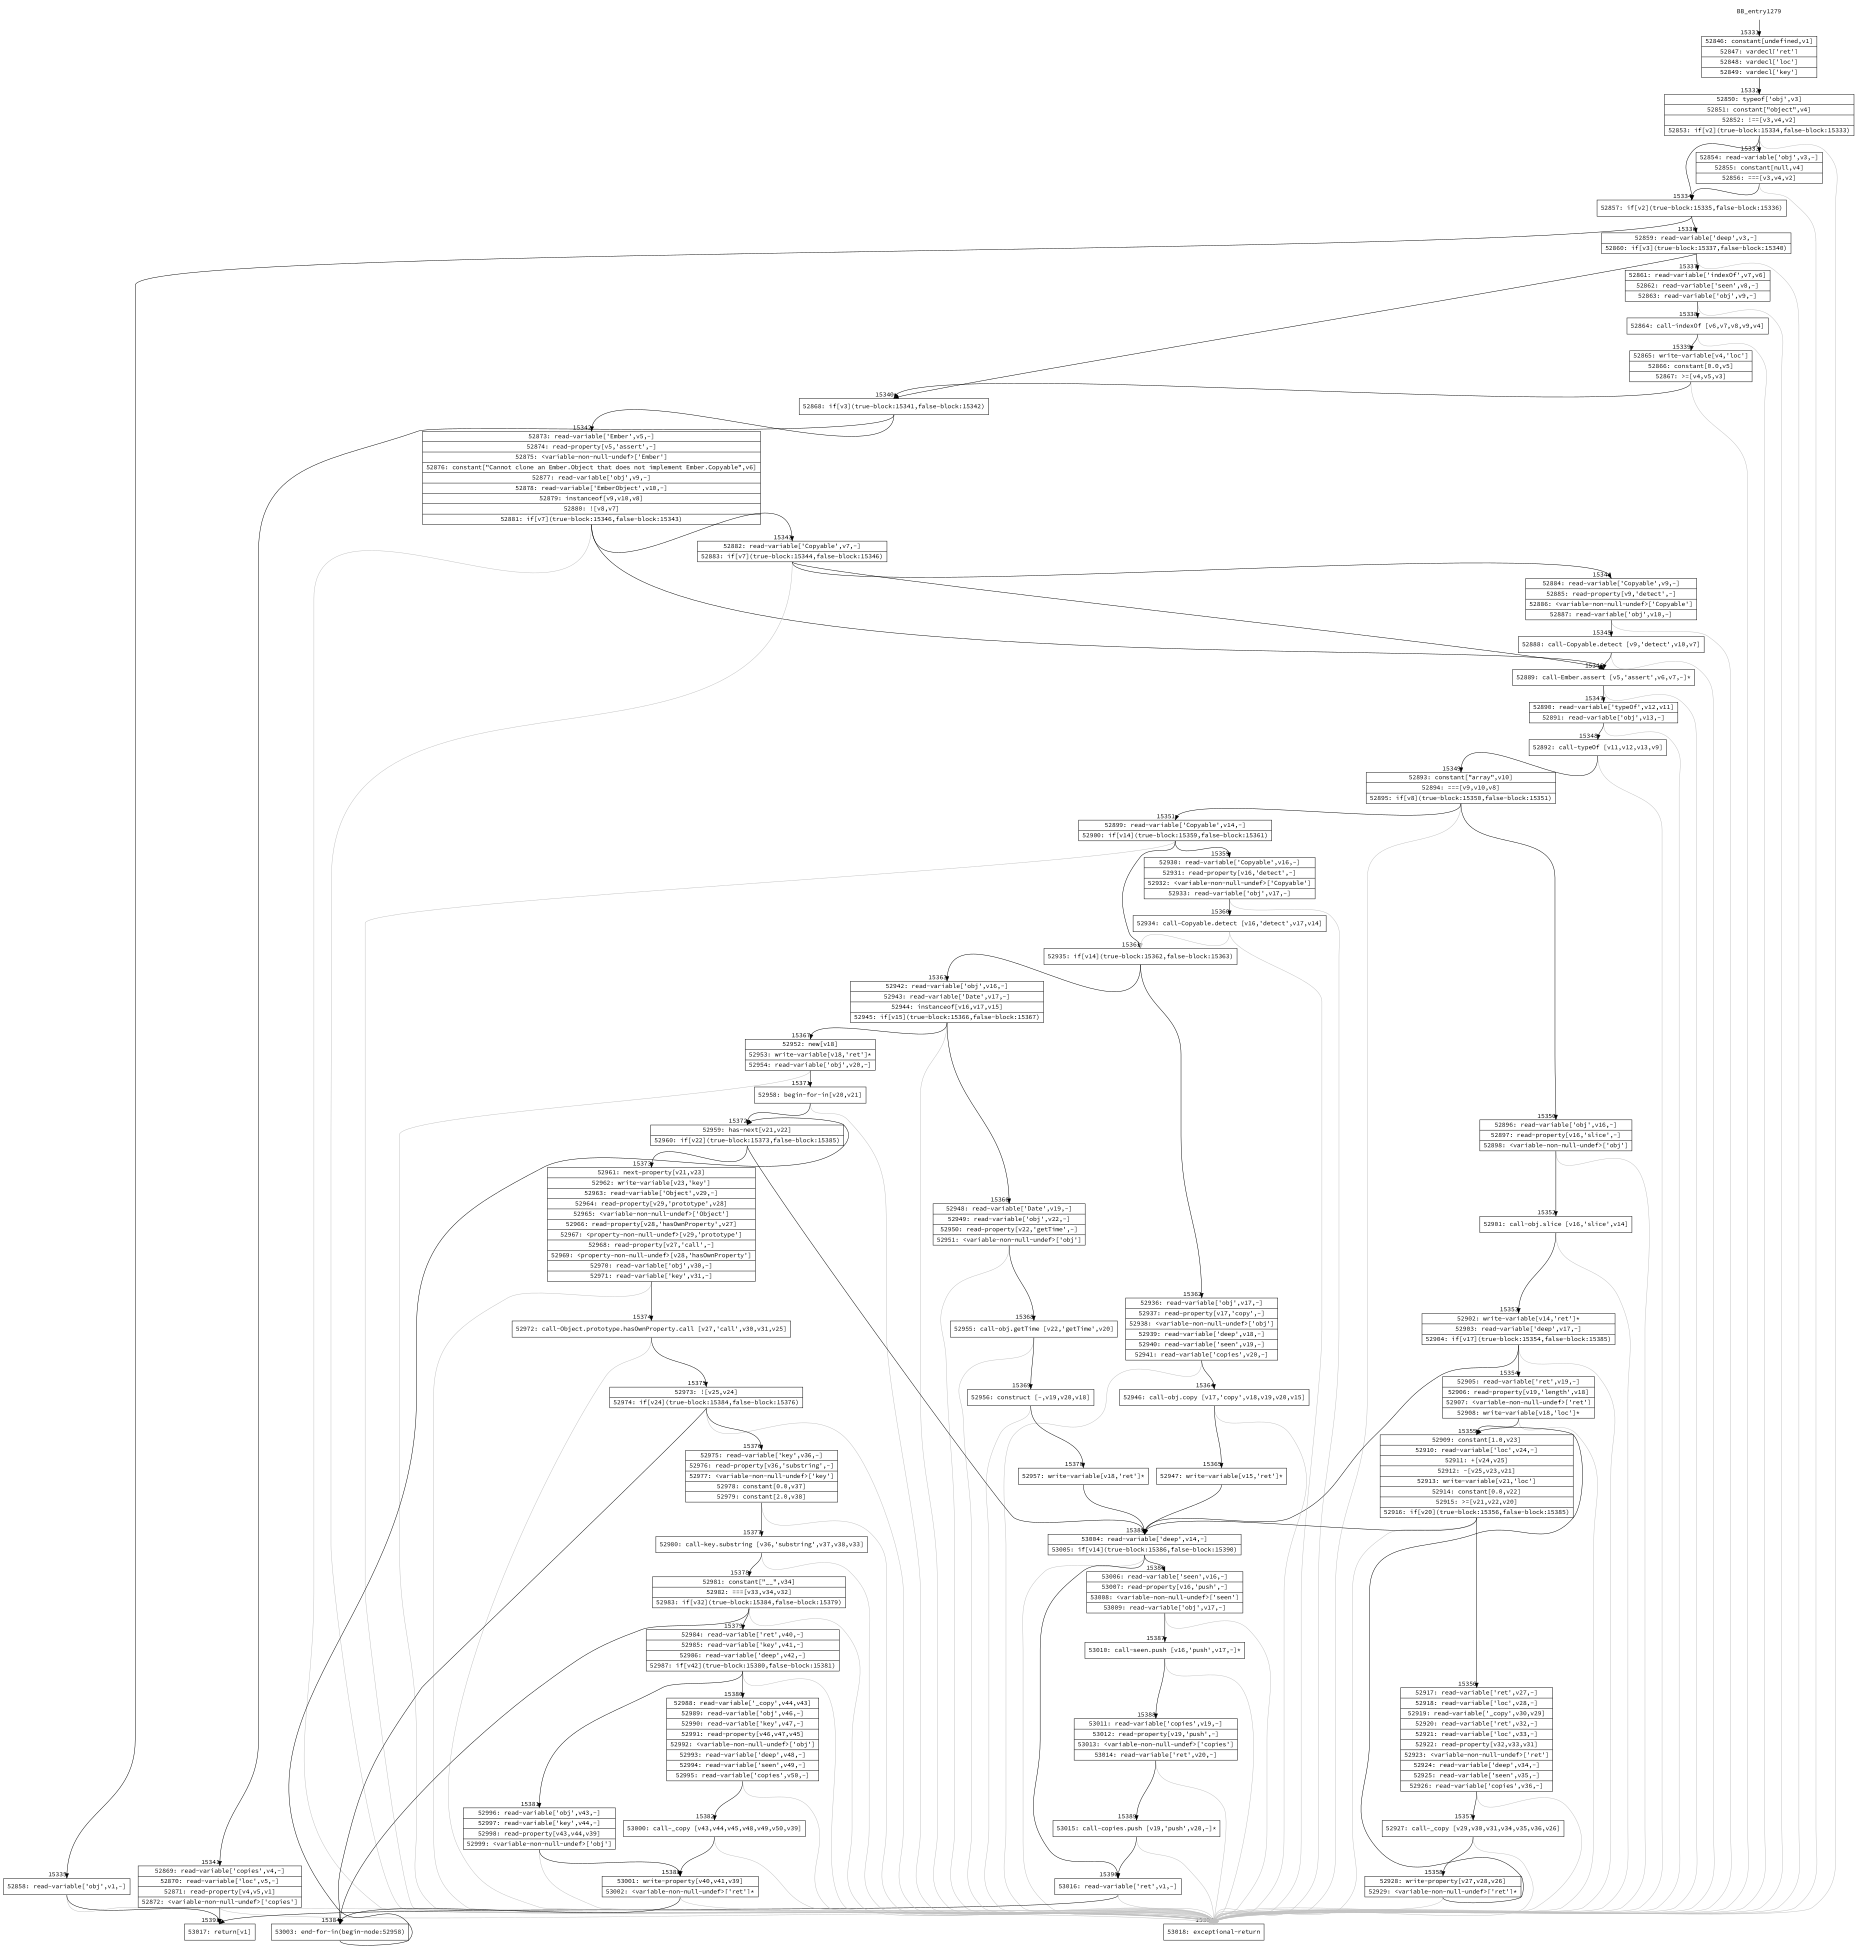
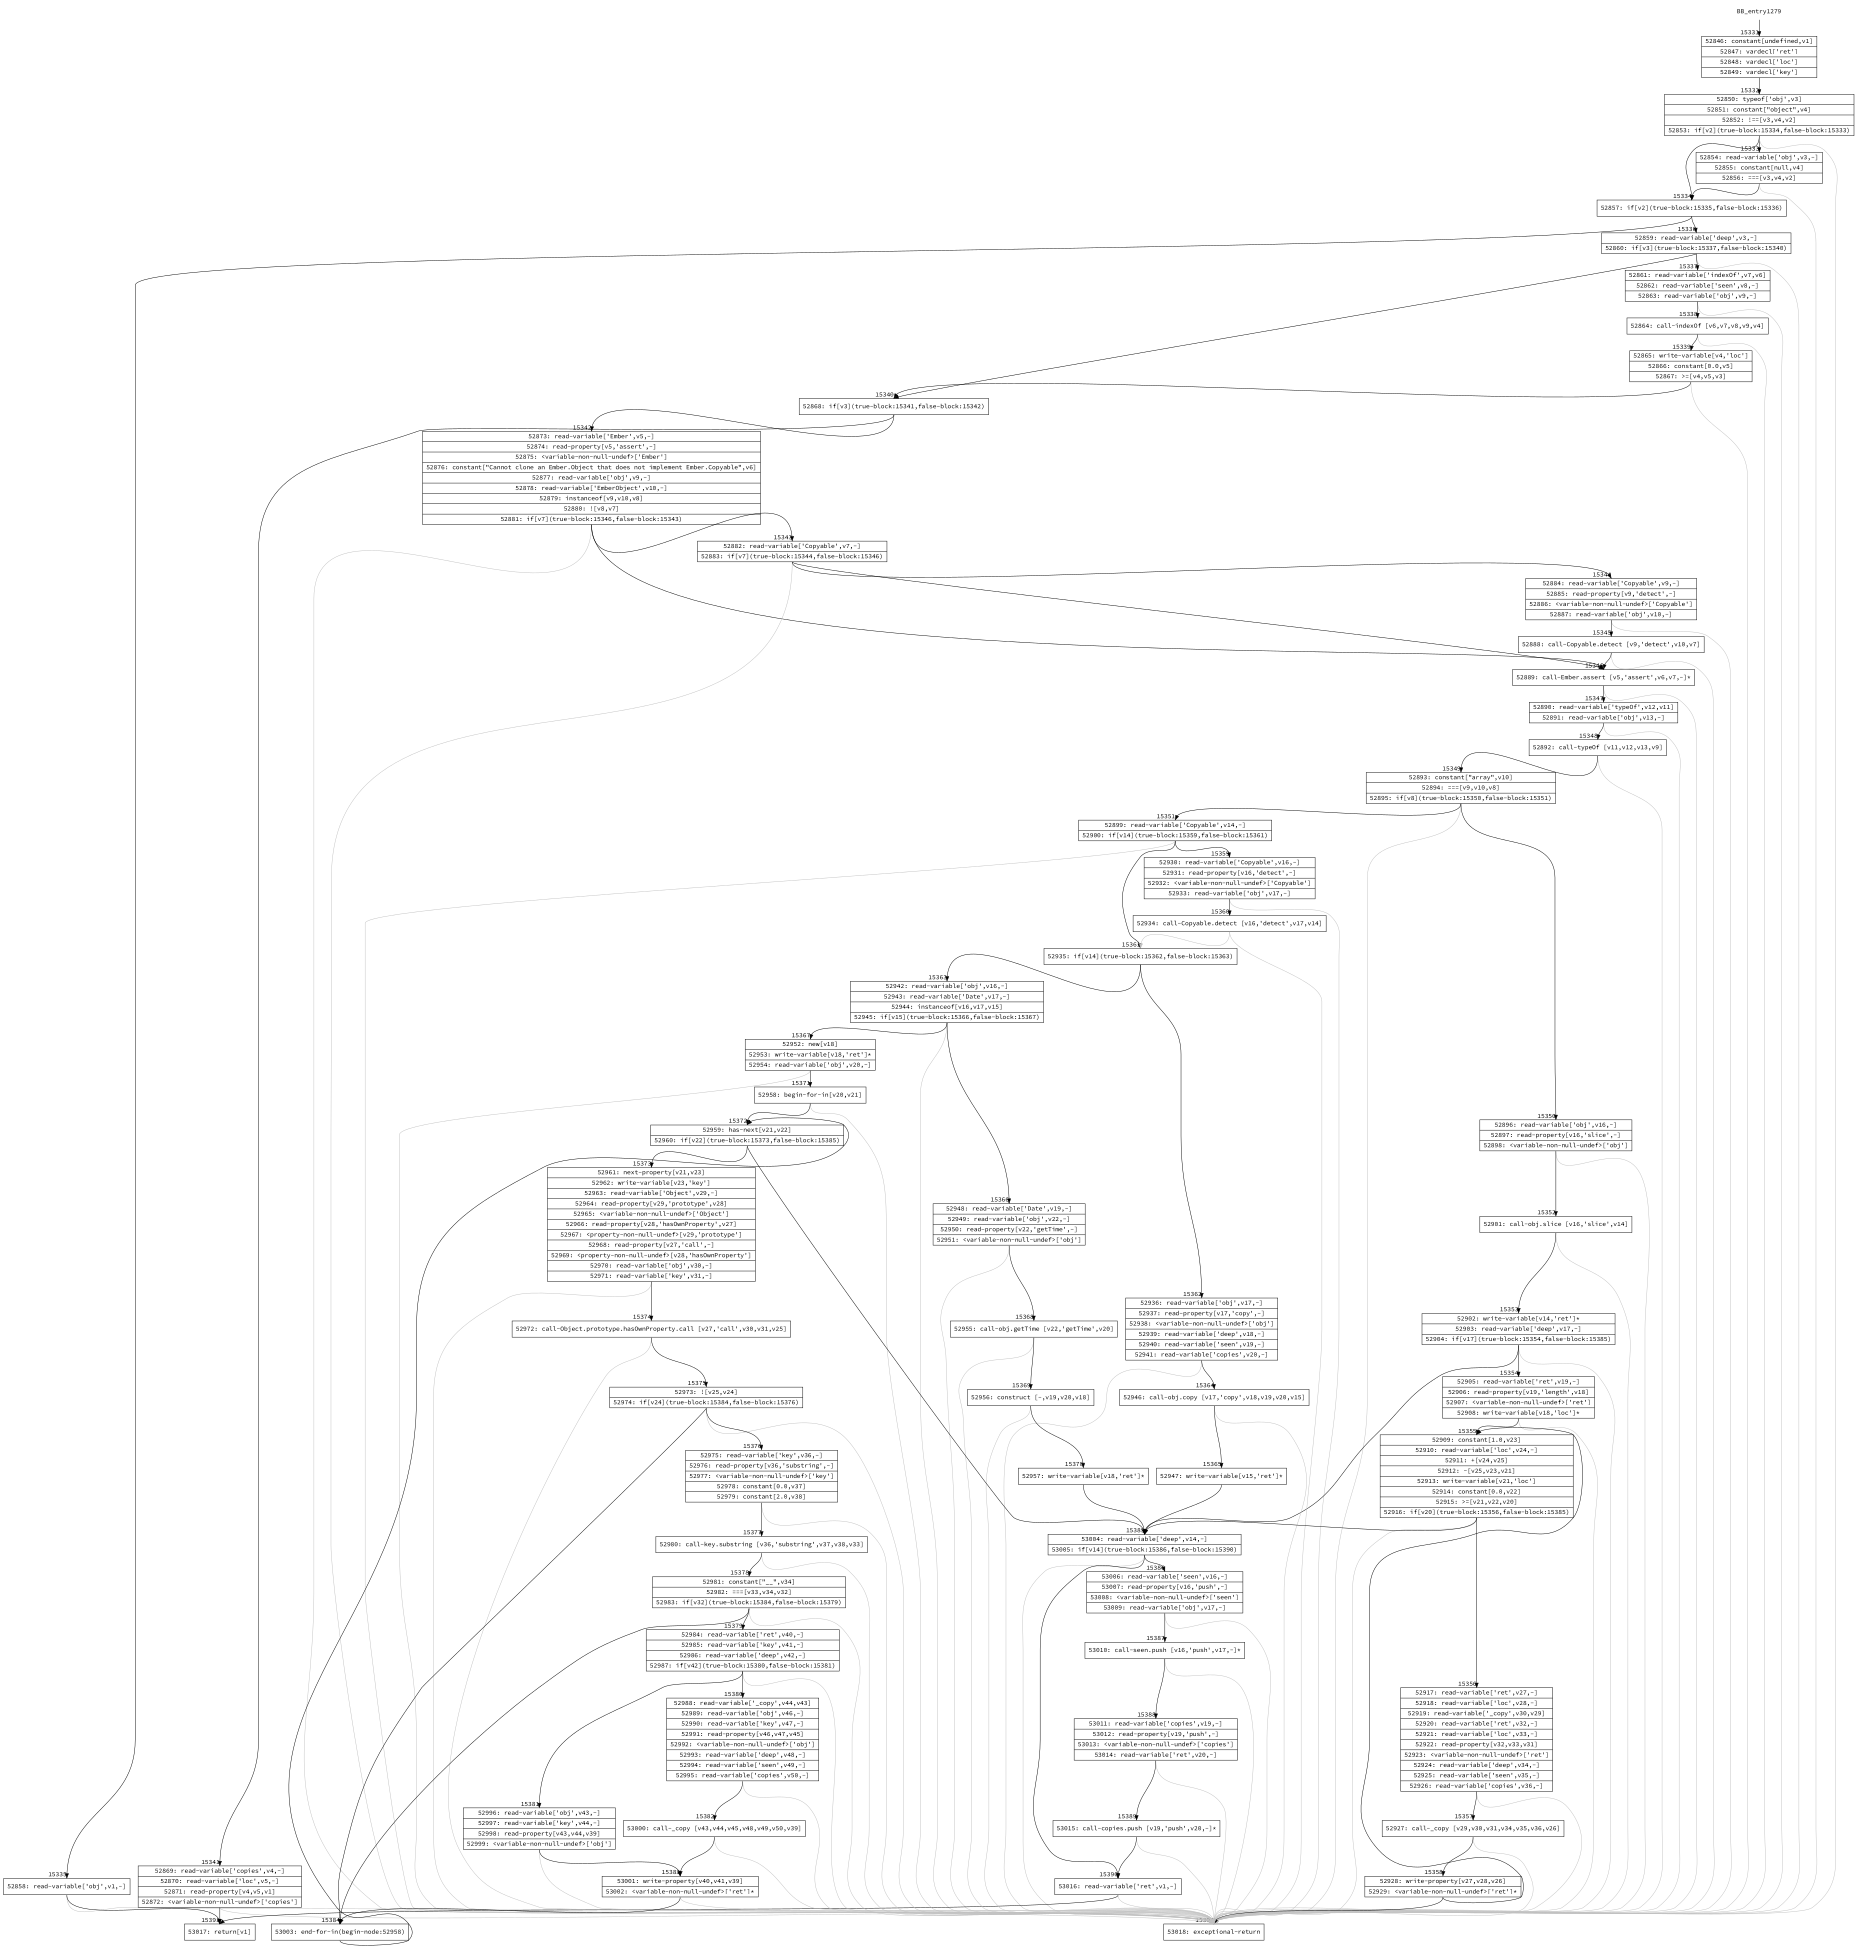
edge "52928: write-property[v27,v28,v26]" -> "53018: exceptional-return": color gray -> black
